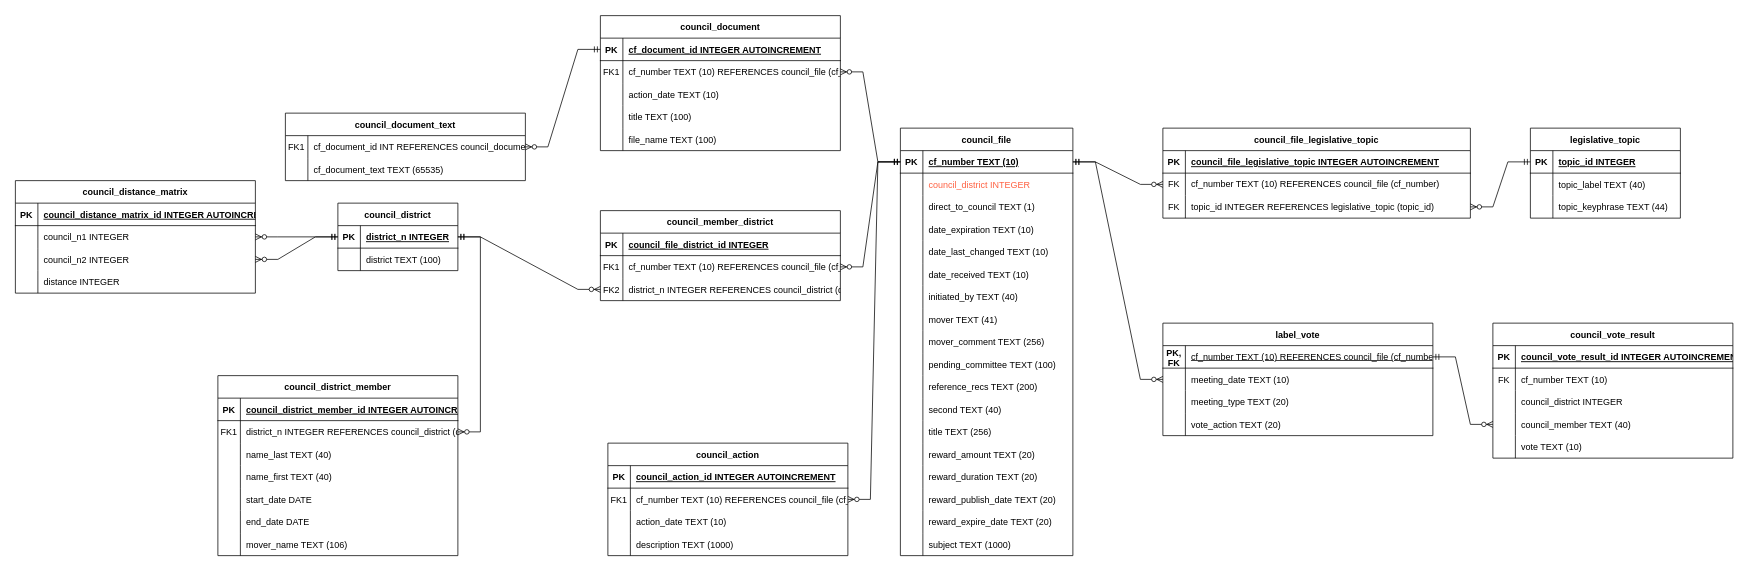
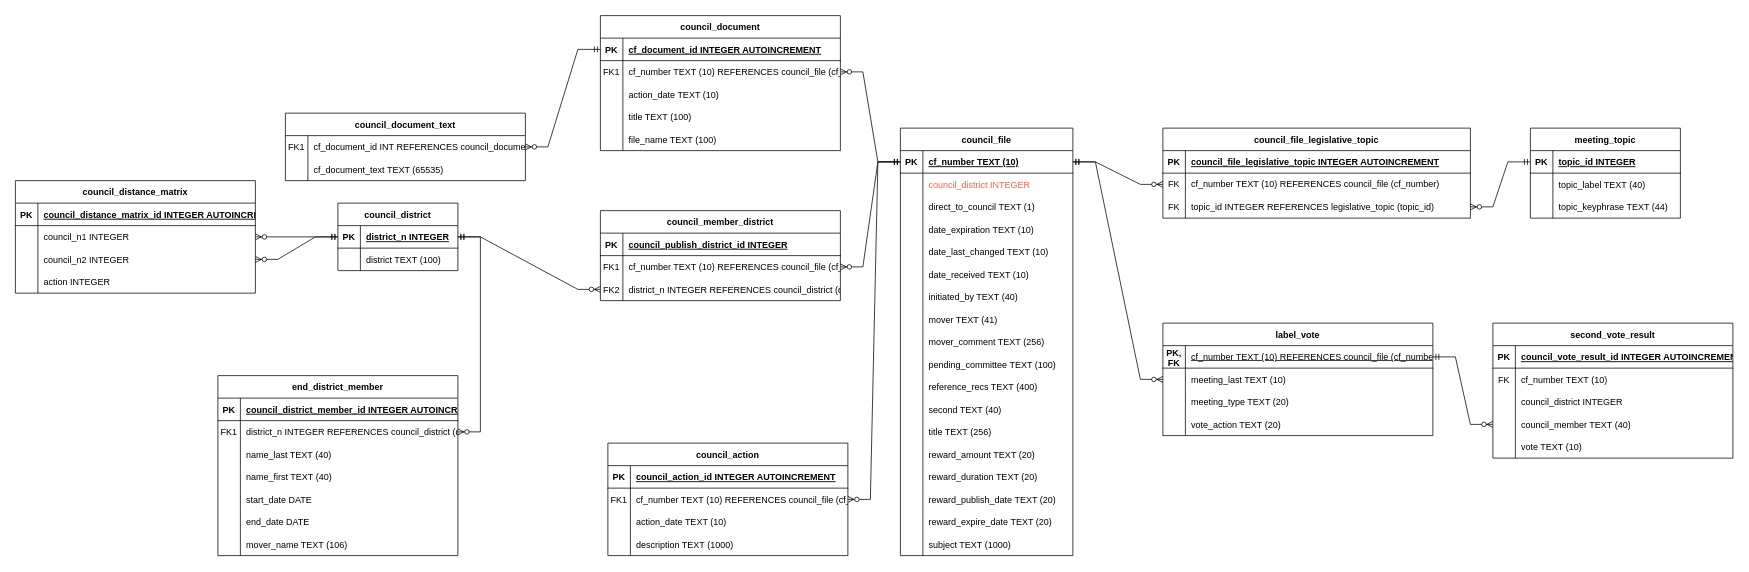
node "legislative_topic": label "legislative_topic" -> "meeting_topic"
node "council_file_district_id INTEGER": label "council_file_district_id INTEGER" -> "council_publish_district_id INTEGER"
node "distance INTEGER": label "distance INTEGER" -> "action INTEGER"
node "council_vote_result": label "council_vote_result" -> "second_vote_result"
node "meeting_date TEXT (10)": label "meeting_date TEXT (10)" -> "meeting_last TEXT (10)"
node "council_district_member": label "council_district_member" -> "end_district_member"
node "reference_recs TEXT (200)": label "reference_recs TEXT (200)" -> "reference_recs TEXT (400)"
